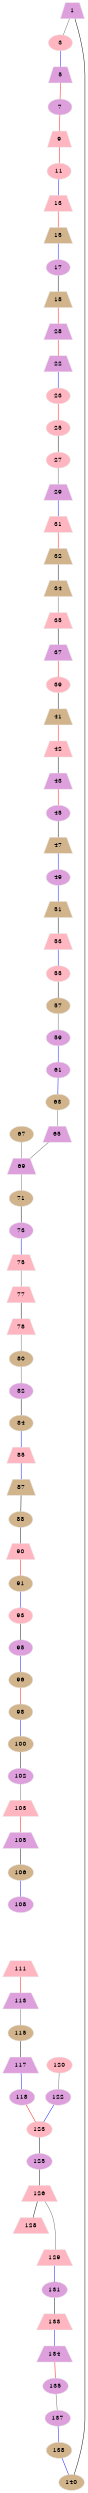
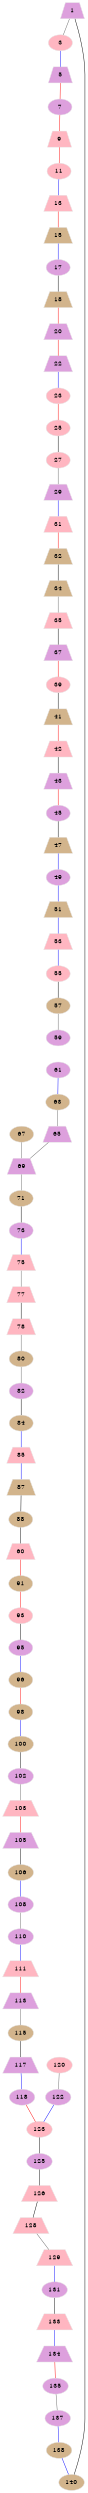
node "28": label "28" -> "20"
edge "51" -- "53": color black -> blue
edge "59" -- "61": removed
node "90": label "90" -> "60"
edge "91" -- "93": color blue -> red
node "110": added
edge "126" -- "129": now "128" -- "129"
